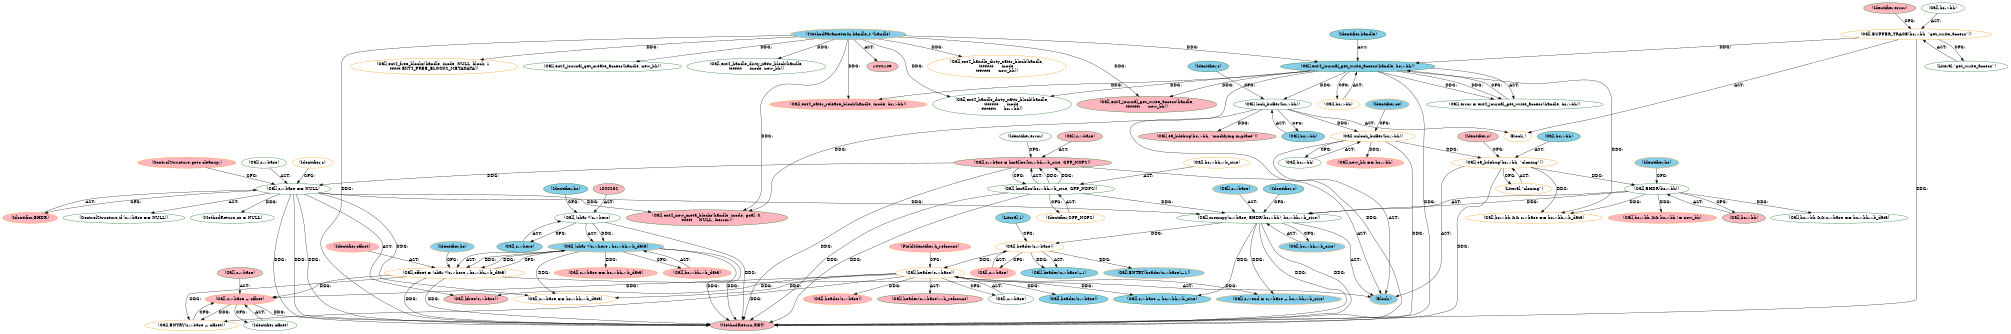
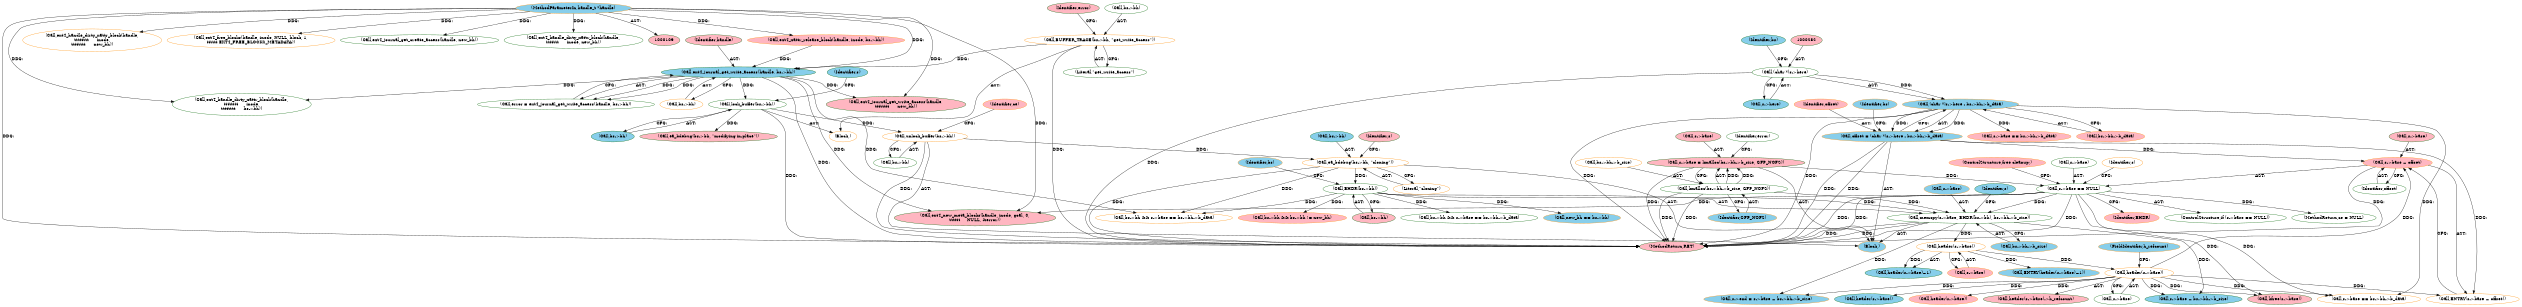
node "(Identifier,handle)": fillcolor skyblue -> lightpink
edge "(Call,ext4_journal_get_write_access(handle, bs->bh))" -> "(Call,ext4_xattr_release_block(handle, inode, bs->bh))": reversed
node "(Identifier,ce)": fillcolor skyblue -> lightpink
edge "(Call,unlock_buffer(bs->bh))" -> "(Call,new_bh == bs->bh)": now "(Call,BHDR(bs->bh))" -> "(Call,new_bh == bs->bh)"
node "(ControlStructure,goto cleanup;)": label "(ControlStructure,goto cleanup;)" -> "(ControlStructure,free cleanup;)"
node "(Call,new_bh == bs->bh)": fillcolor lightpink -> skyblue
edge "(Identifier,BHDR)" -> "(Call,s->base == NULL)": now "(Call,s->base + offset)" -> "(Call,s->base == NULL)"
node "(Literal,1)": removed
node "(Identifier,GFP_NOFS)": fillcolor white -> skyblue
edge "(Call,s->base == NULL)" -> "(Call,kfree(s->base))": label "AST: " -> "DDG: "
node "(FieldIdentifier,h_refcount)": fillcolor lightpink -> skyblue
node "(Call,offset = (char *)s->here - bs->bh->b_data)": fillcolor white -> skyblue
edge "(Call,s->base + offset)" -> "(Call,ENTRY(s->base + offset))": label "DDG: " -> "AST: "
